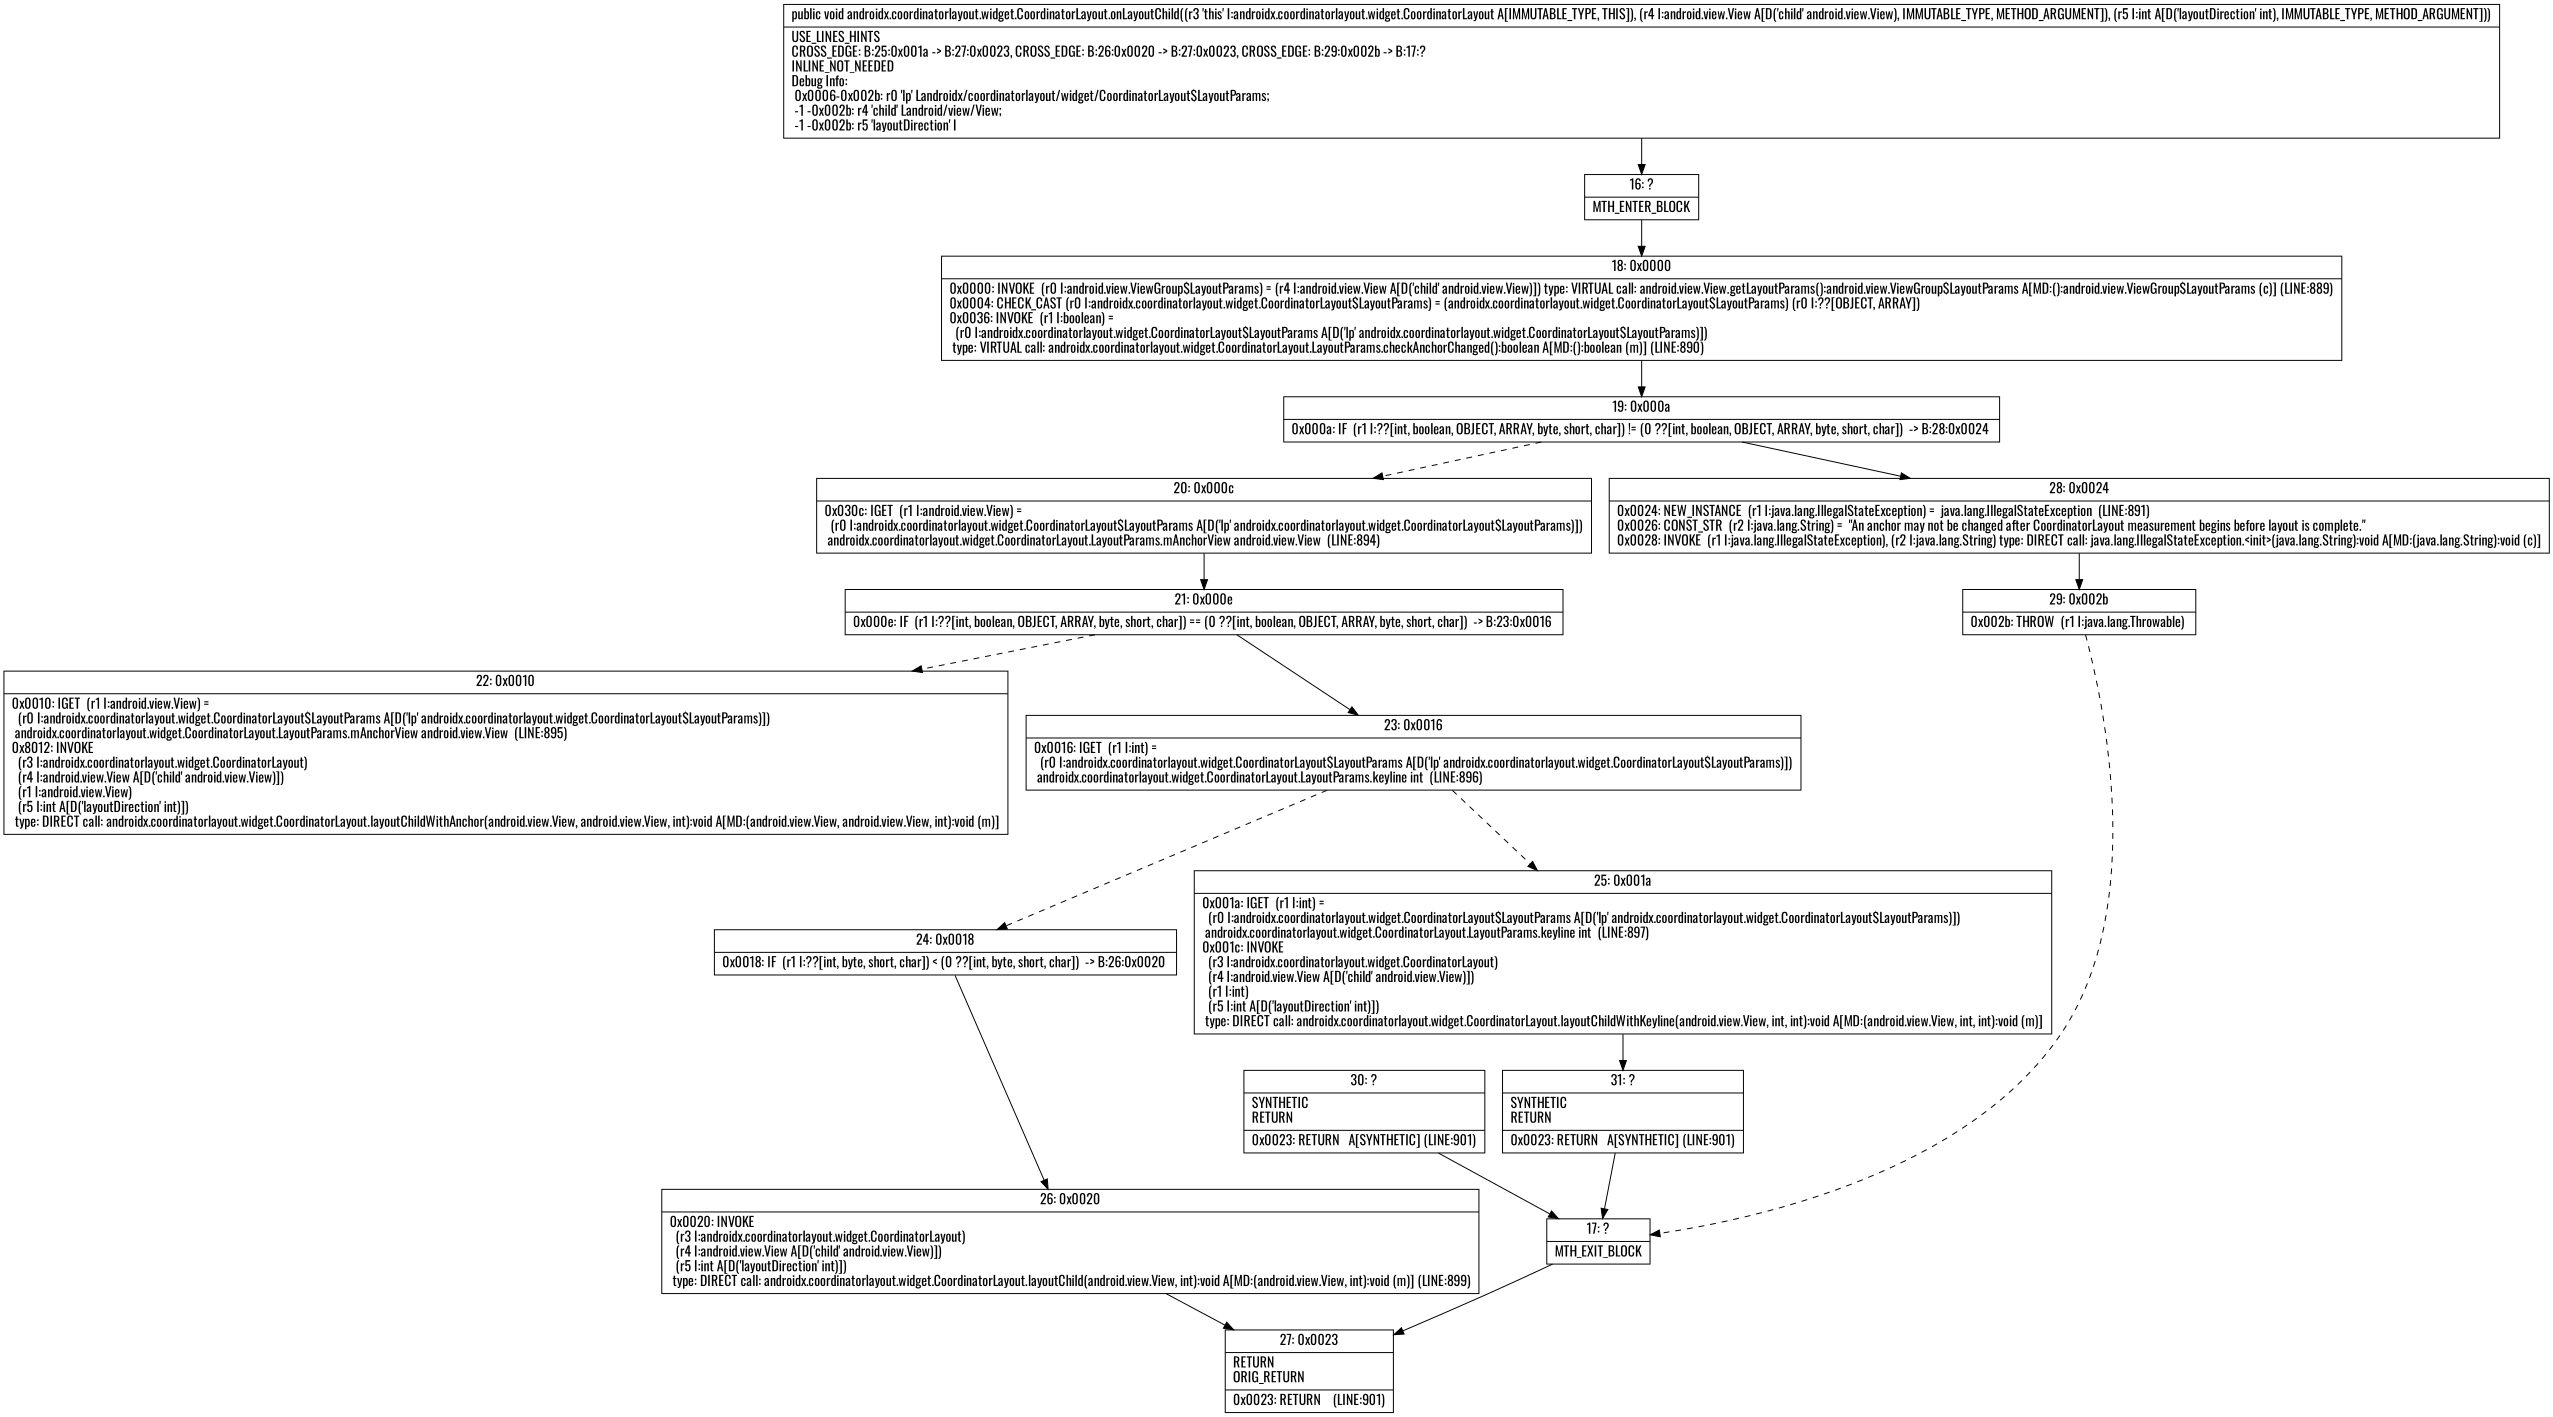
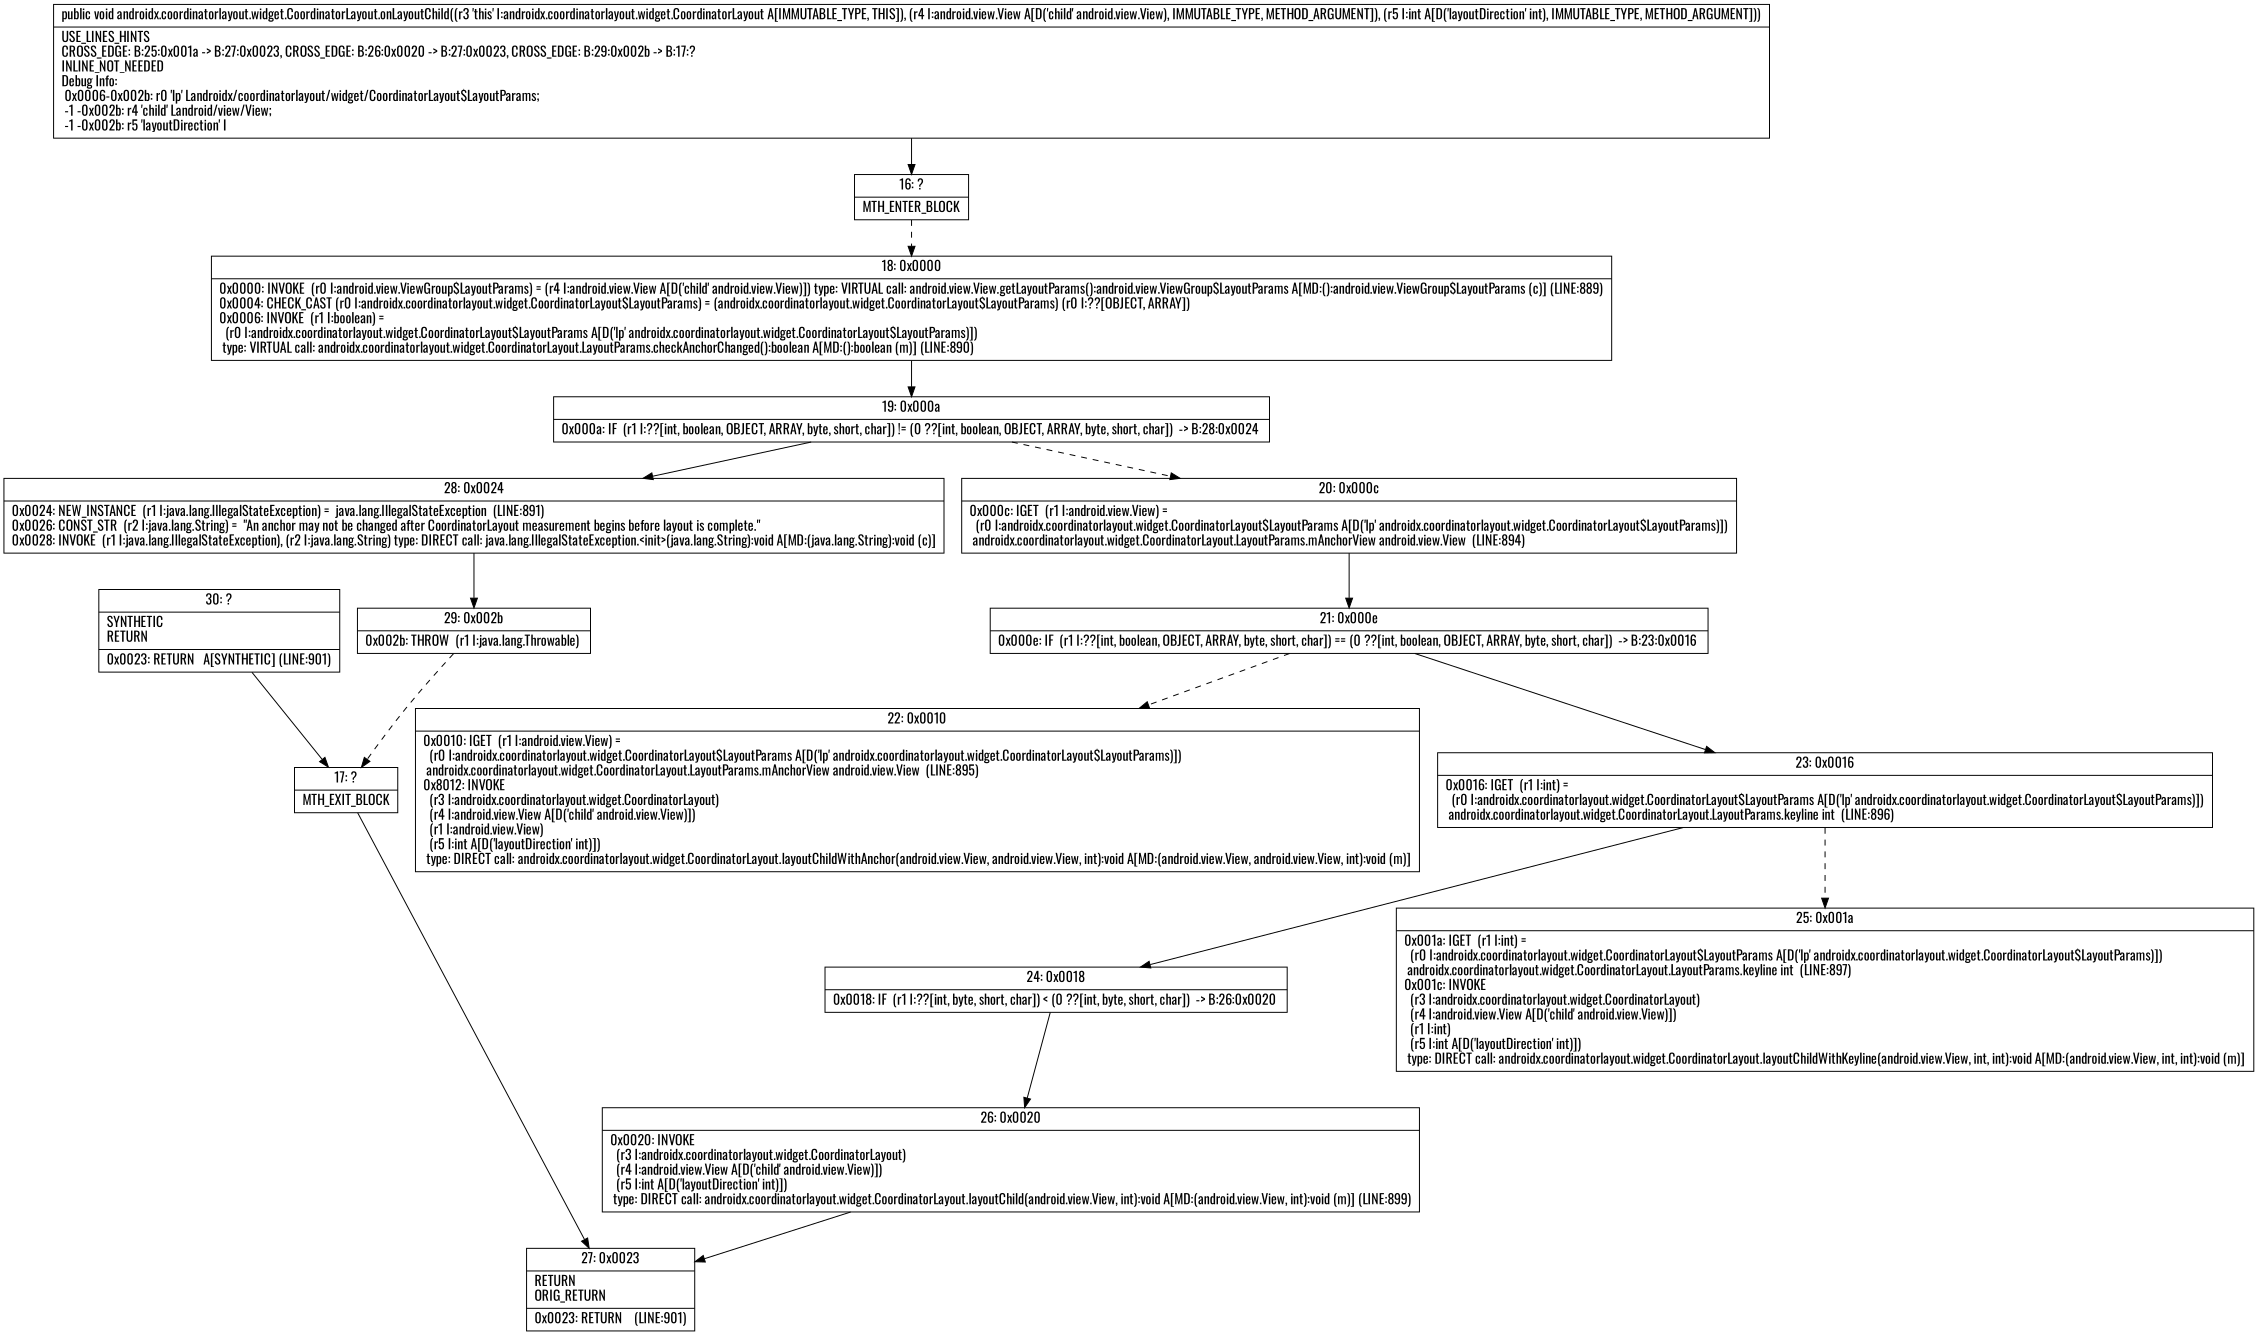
edge "16: ?" -> "18: 0x0000": style solid -> dashed
node "18: 0x0000": text "0x0036: INVOKE  (r1 I:boolean) =" -> "0x0006: INVOKE  (r1 I:boolean) ="
node "20: 0x000c": text "0x030c: IGET  (r1 I:android.view.View) =" -> "0x000c: IGET  (r1 I:android.view.View) ="
edge "23: 0x0016" -> "24: 0x0018": style dashed -> solid
node "31: ?": removed
